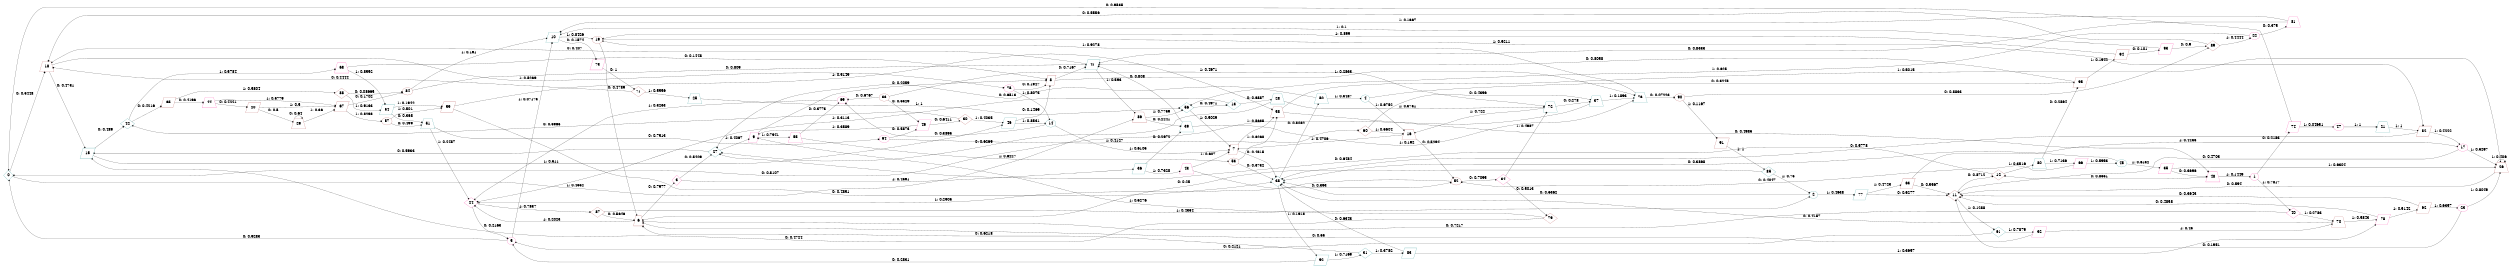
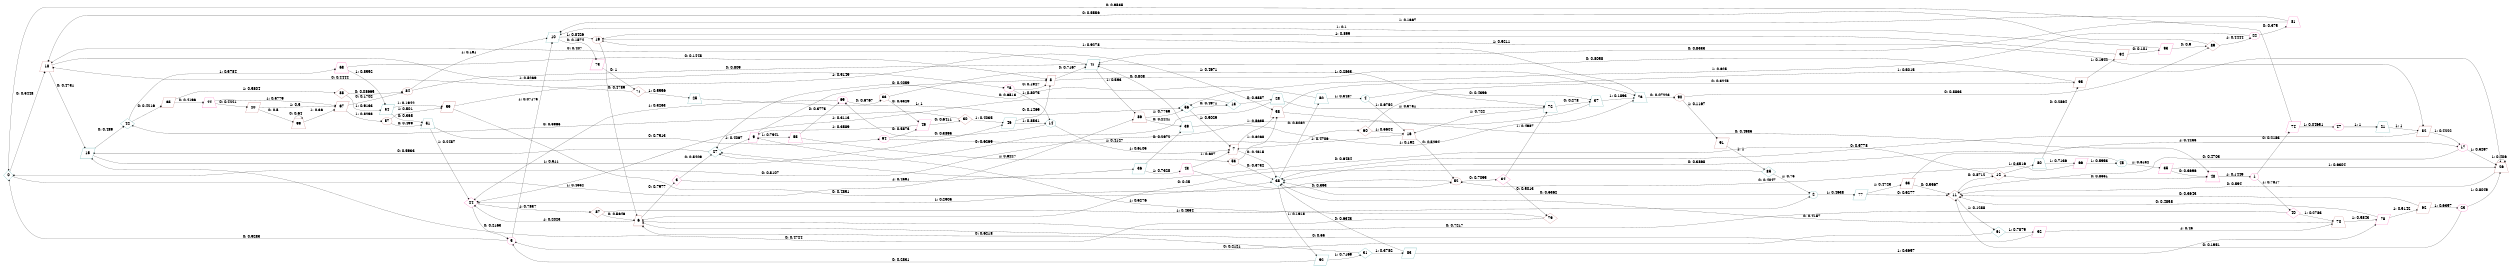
edge "33" -> "69": reversed
node "29": label "29" -> "99"
